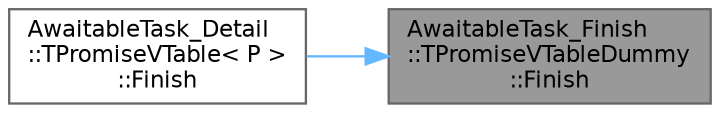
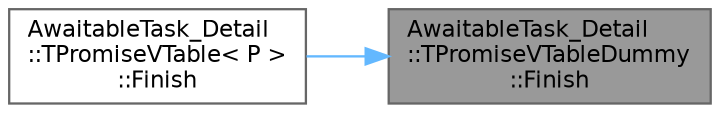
node "AwaitableTask_Finish ::TPromiseVTableDummy ::Finish": label "AwaitableTask_Finish ::TPromiseVTableDummy ::Finish" -> "AwaitableTask_Detail ::TPromiseVTableDummy ::Finish"
